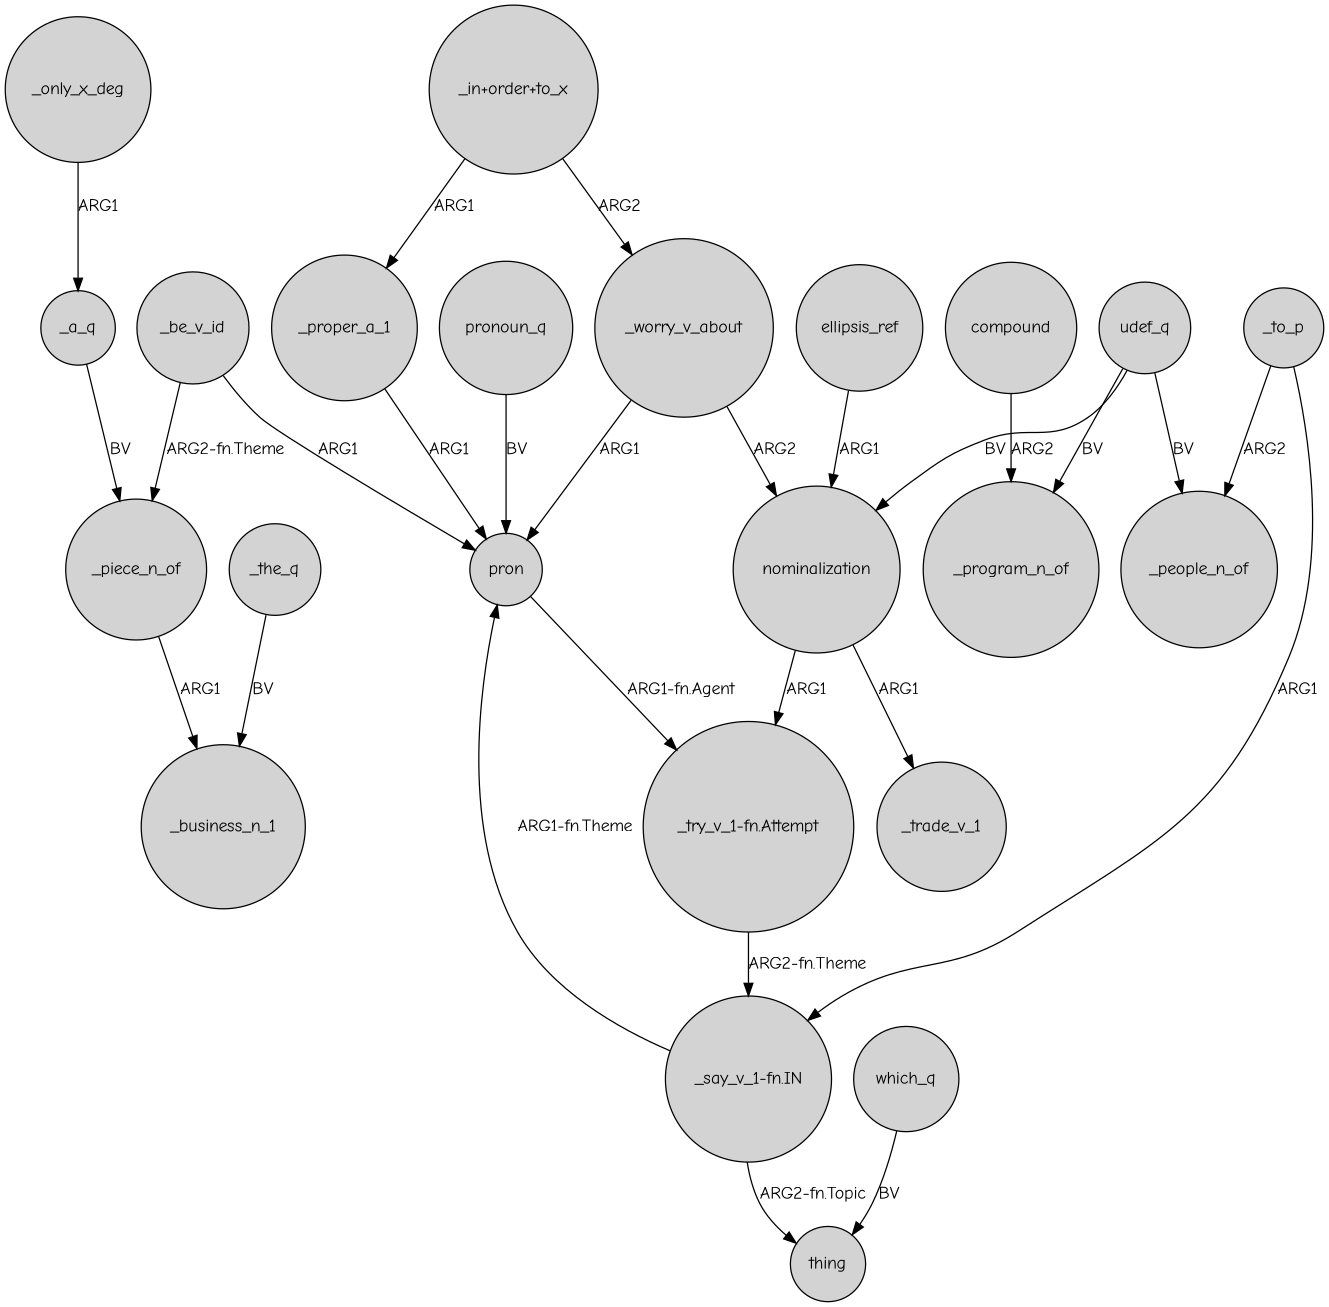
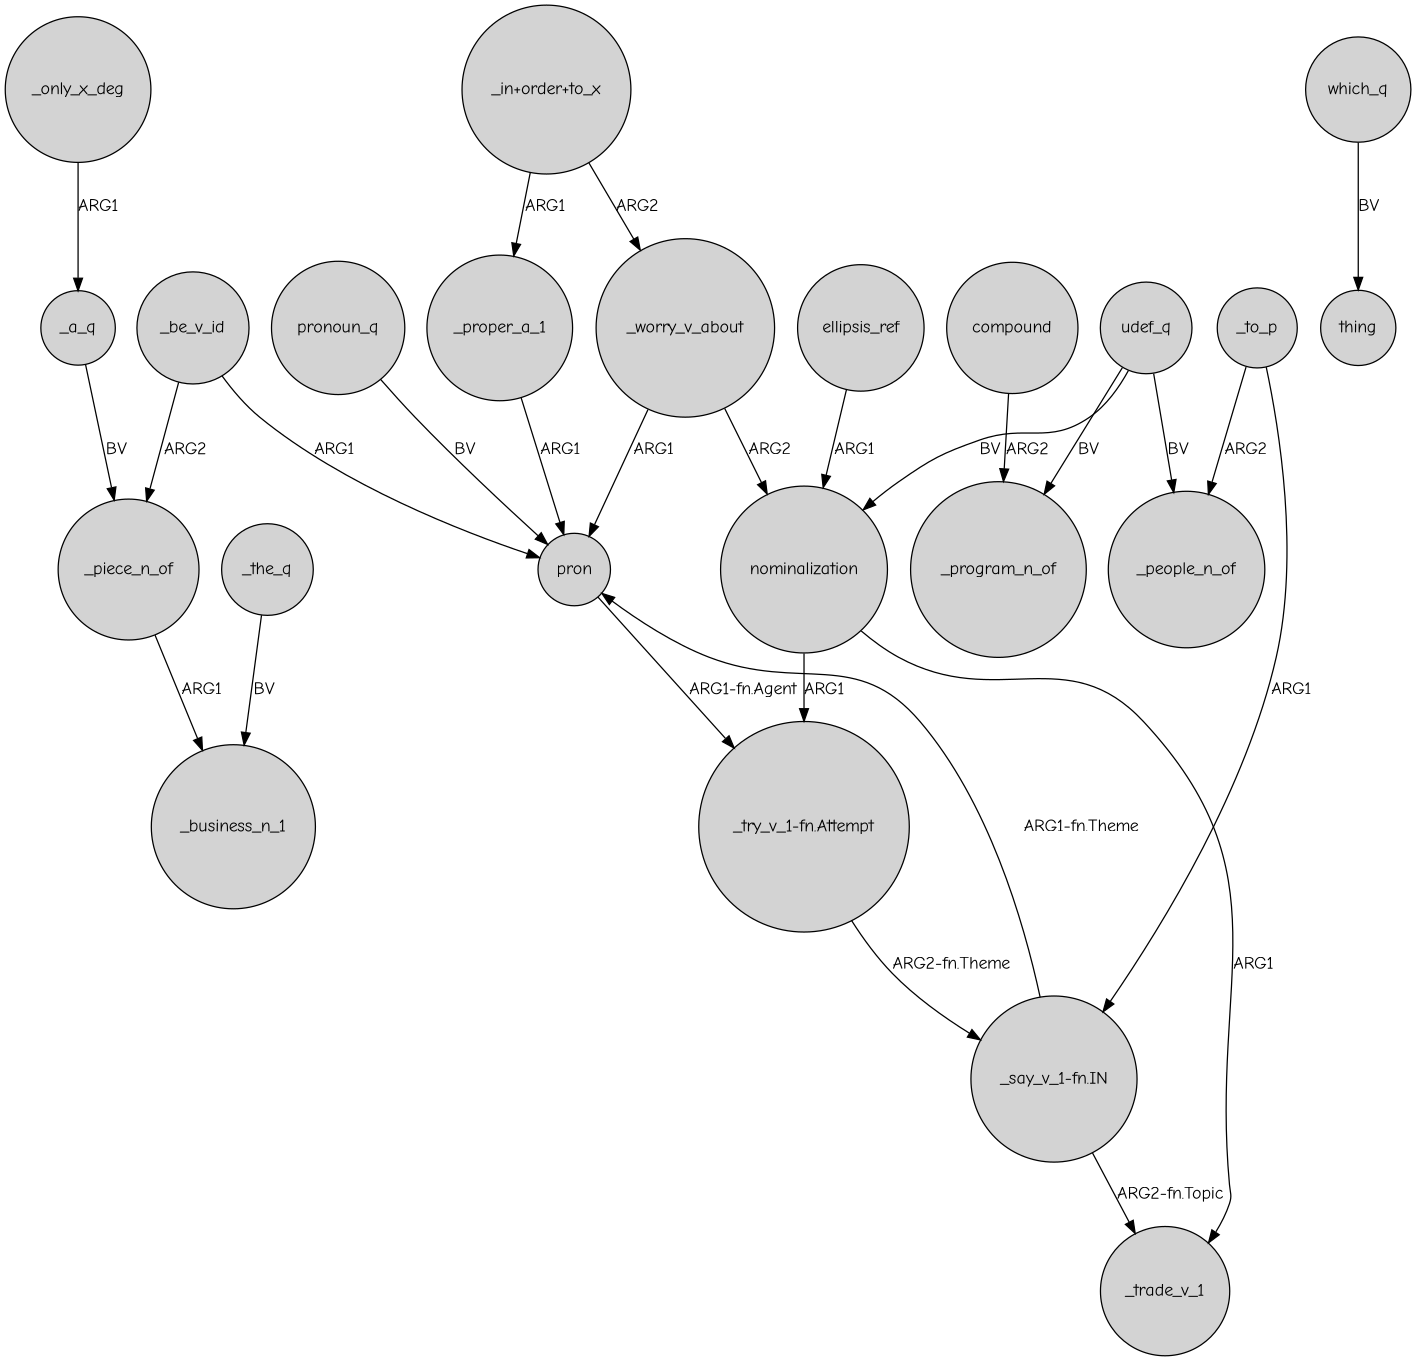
edge "_be_v_id" -> "_piece_n_of": label "ARG2-fn.Theme" -> "ARG2"
edge "_say_v_1-fn.IN" -> "thing": now "_say_v_1-fn.IN" -> "_trade_v_1"
